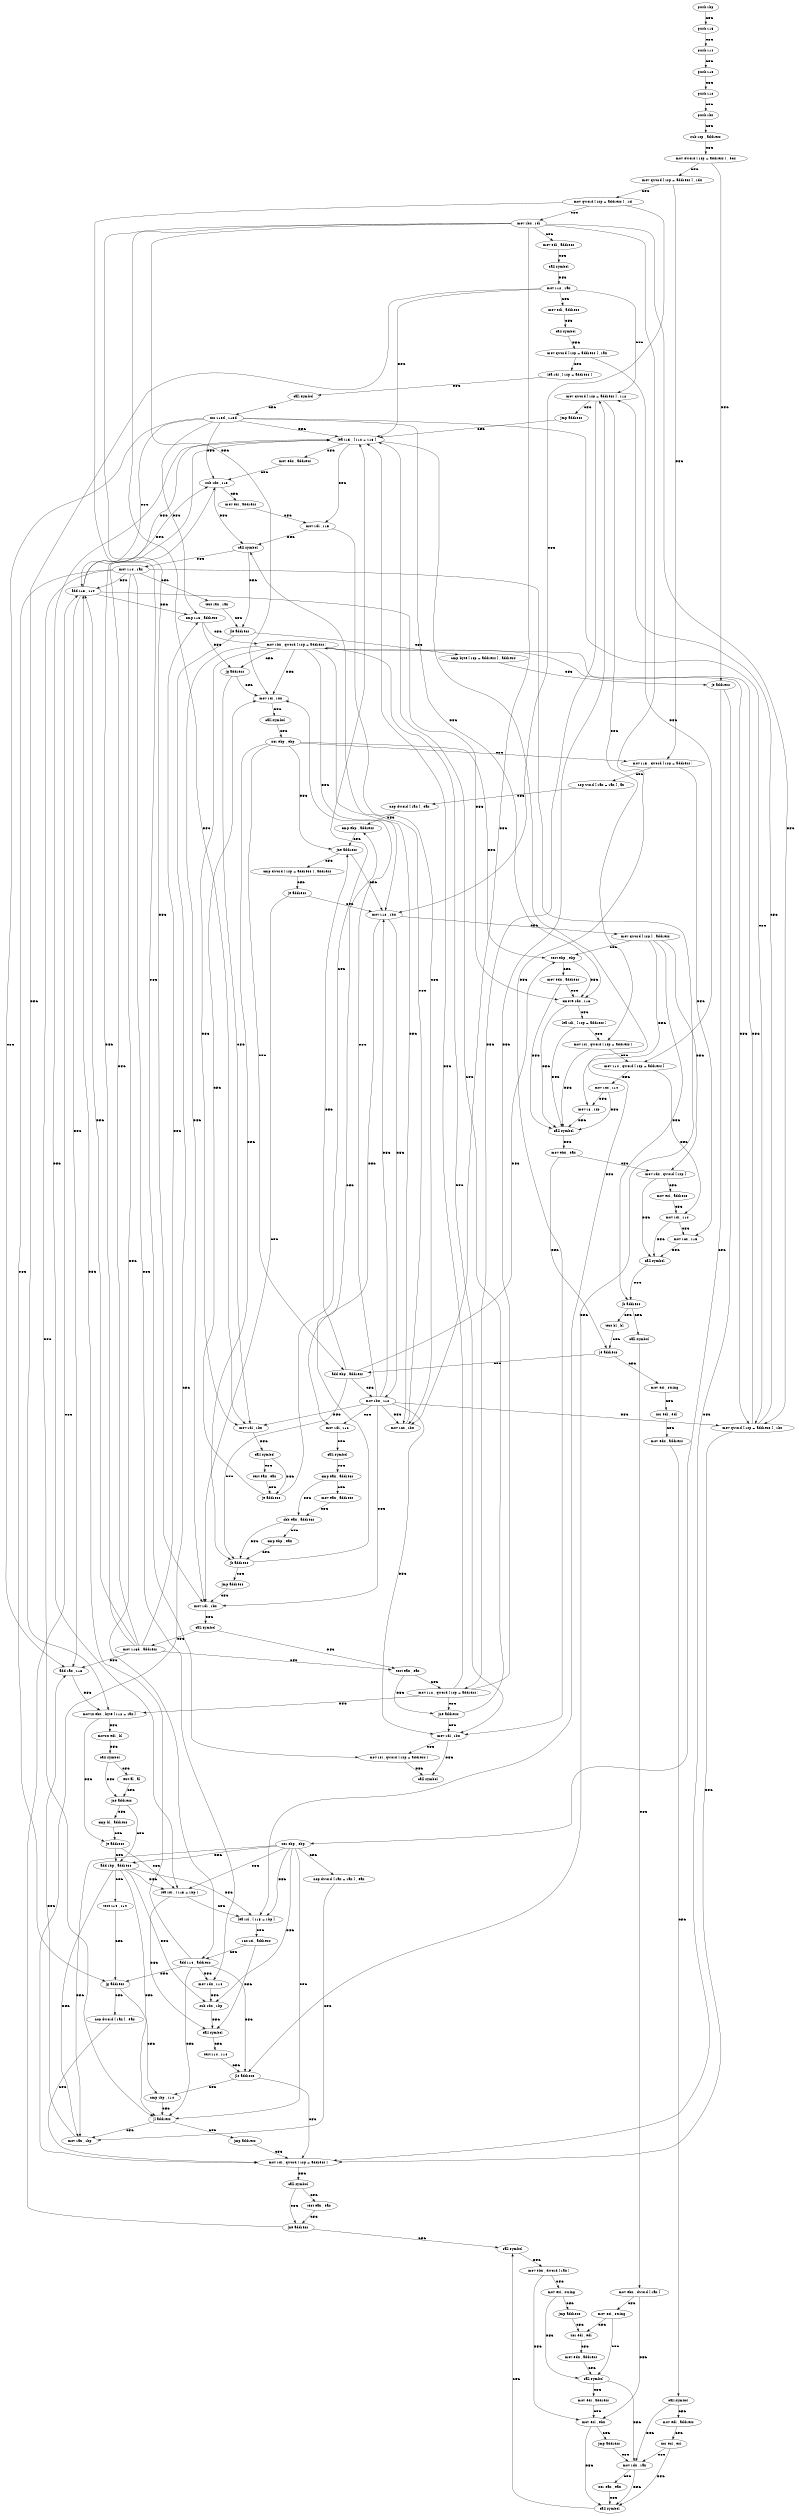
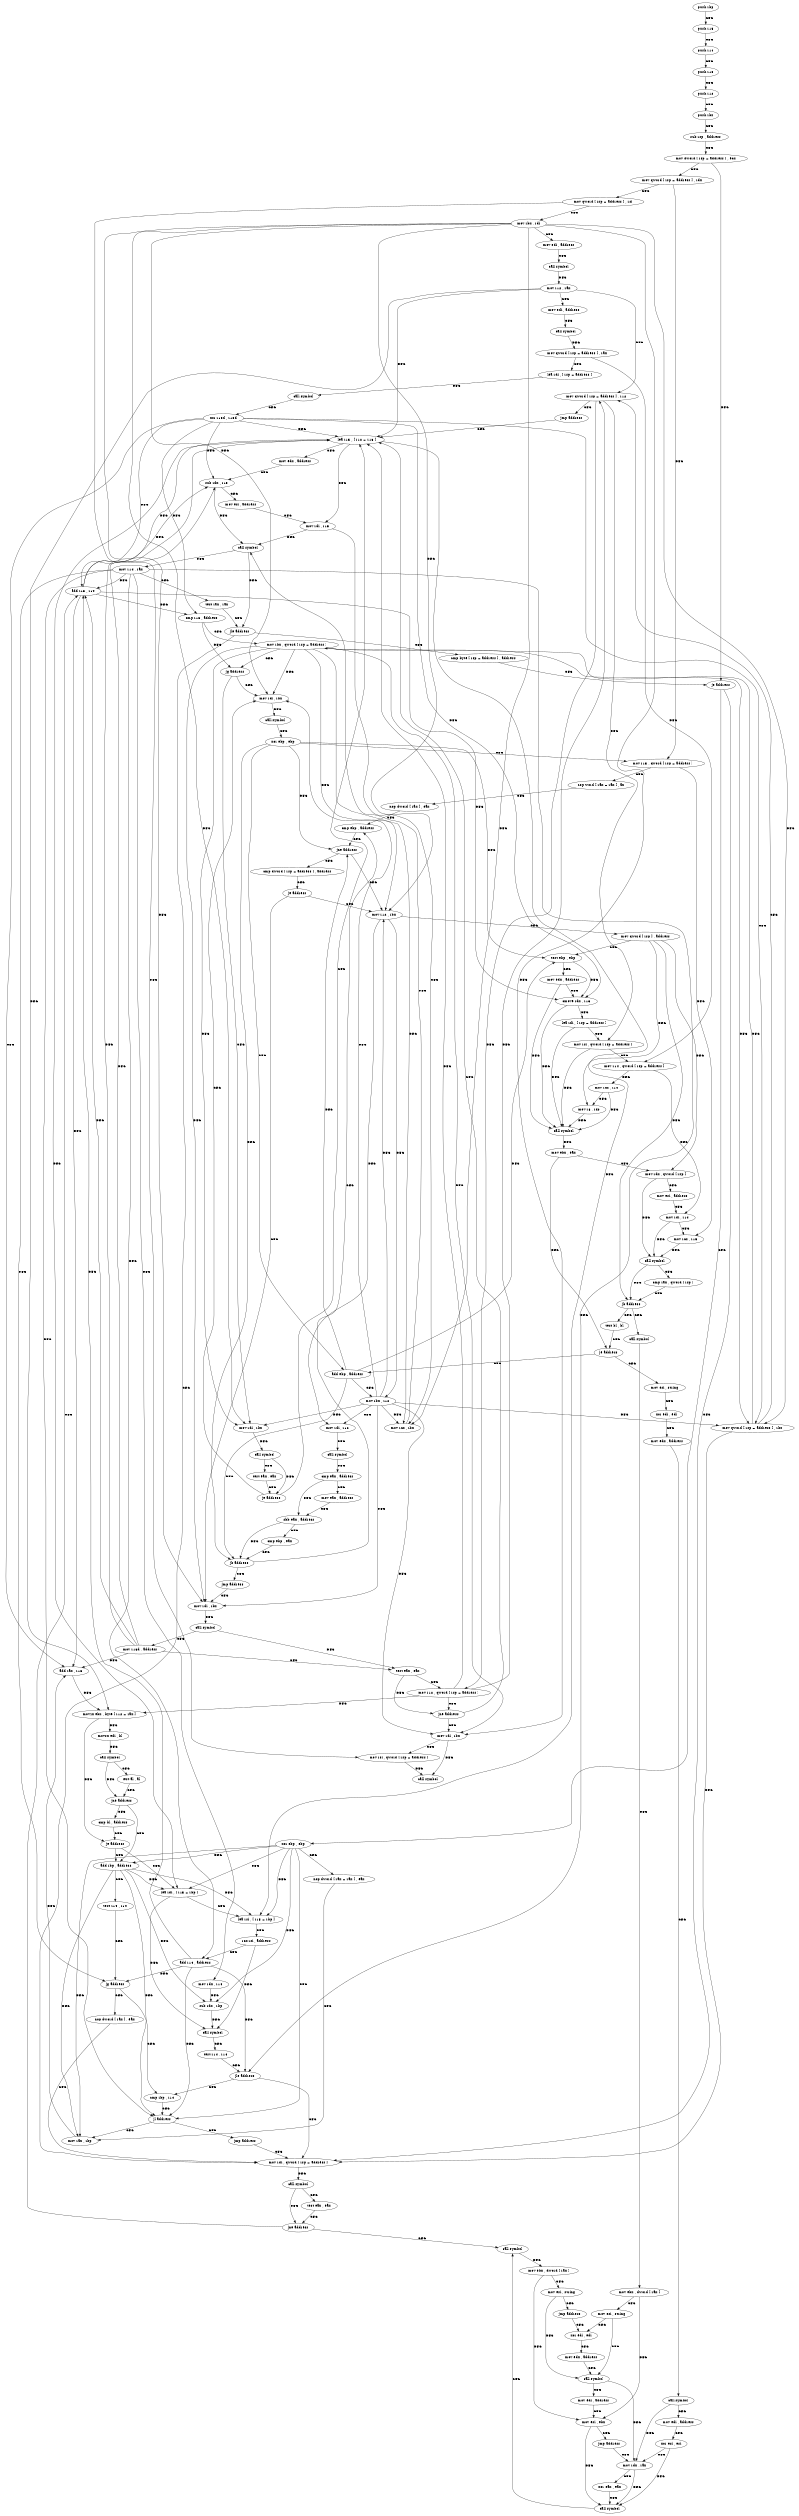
edge "mov qword [ rsp + address ] , rsi" -> "mov r12 , rbx": now "mov rbx , rdi" -> "mov r12 , rbx"
edge "mov r13d , address" -> "cmp r13 , address": removed, label "DFG"
node "cmp rax , qword [ rsp ]": added
edge "add r14 , address" -> "mov rdx , r14": removed, label "DFG"
